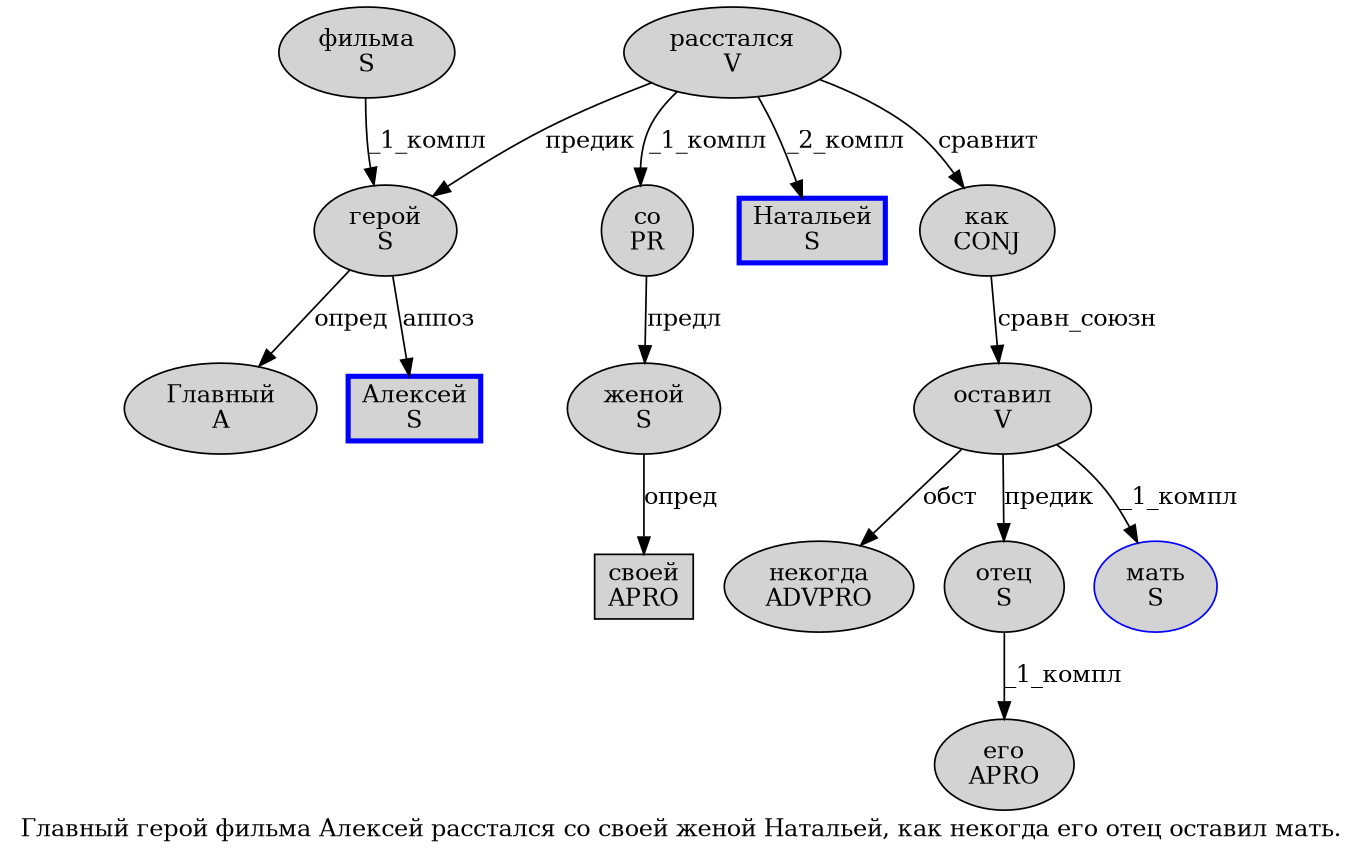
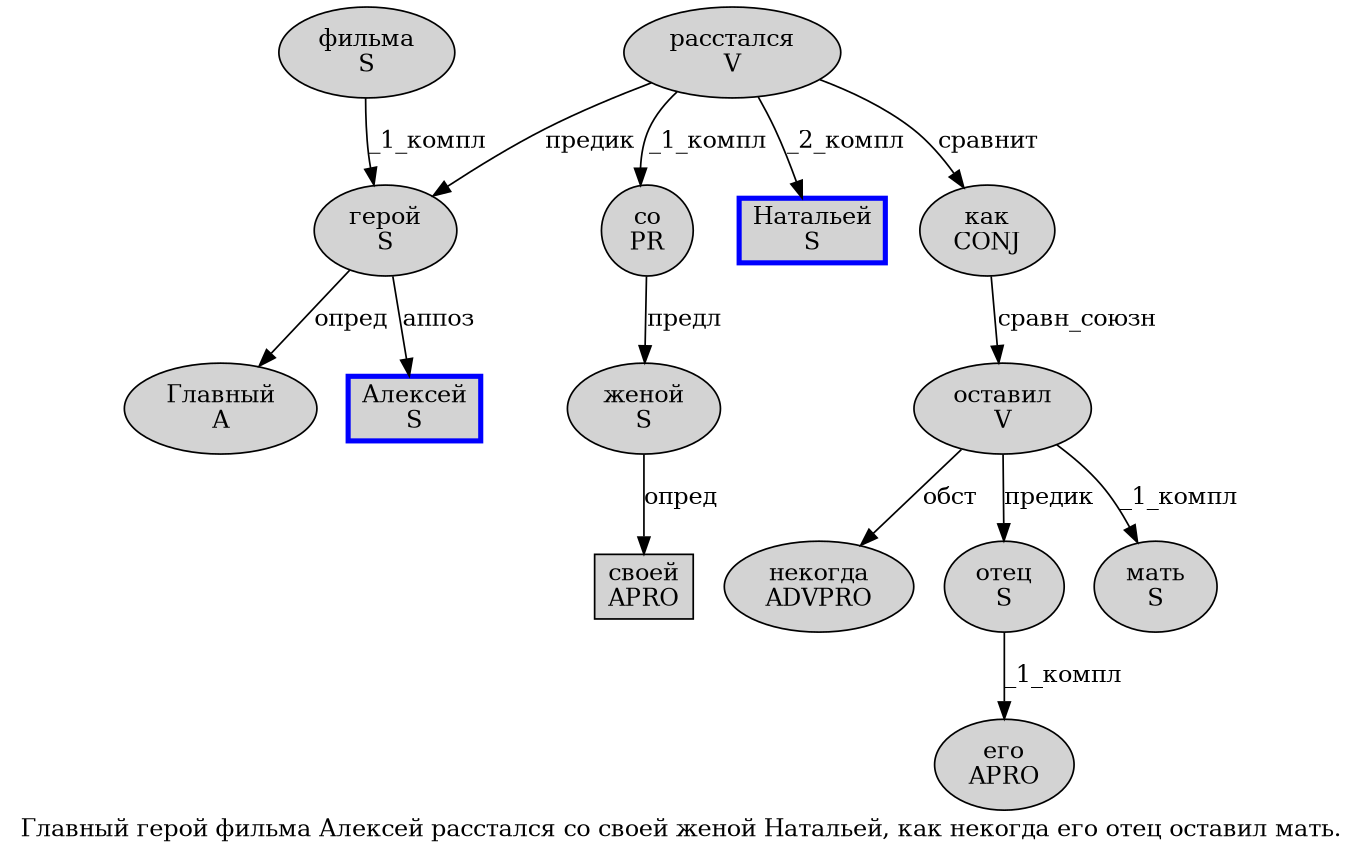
node "мать S": color blue -> black
